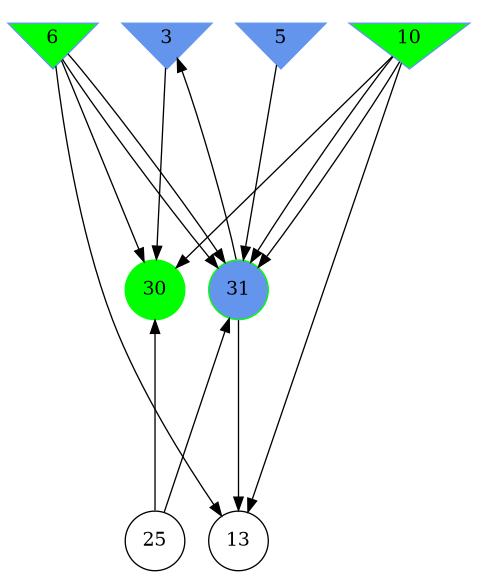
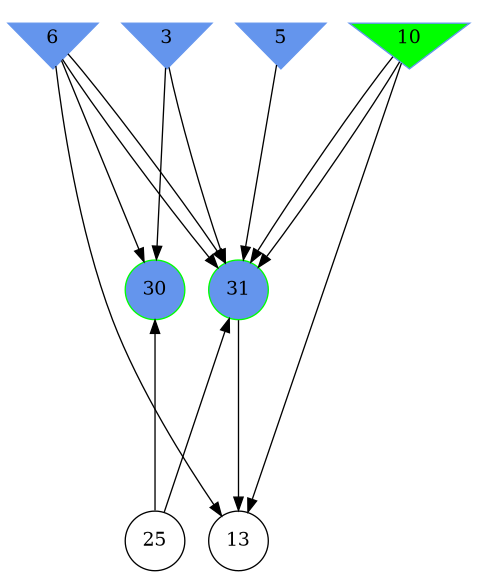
node "6": fillcolor green -> cornflowerblue
edge "10" -> "30": removed
edge "31" -> "3": reversed
node "30": fillcolor green -> cornflowerblue
